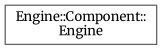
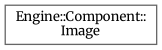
node "Engine::Component:: Engine": label "Engine::Component:: Engine" -> "Engine::Component:: Image"
